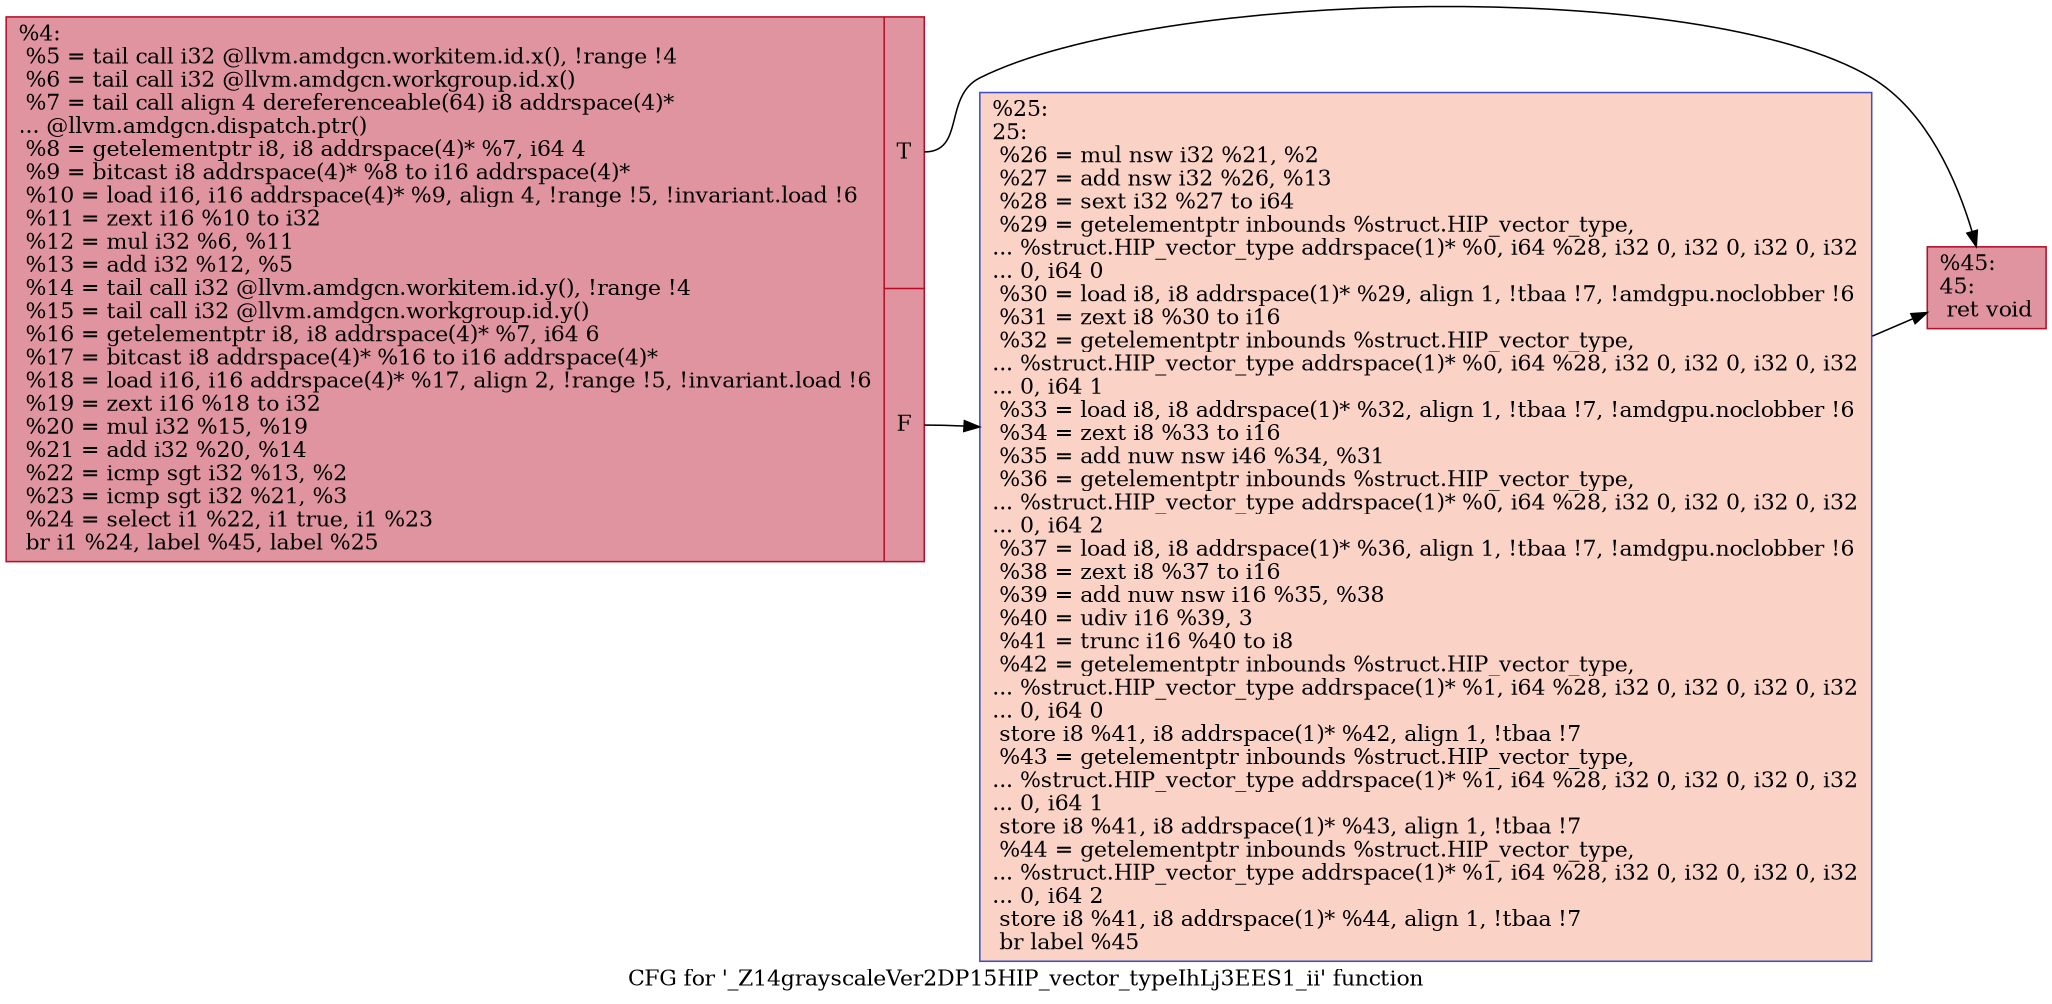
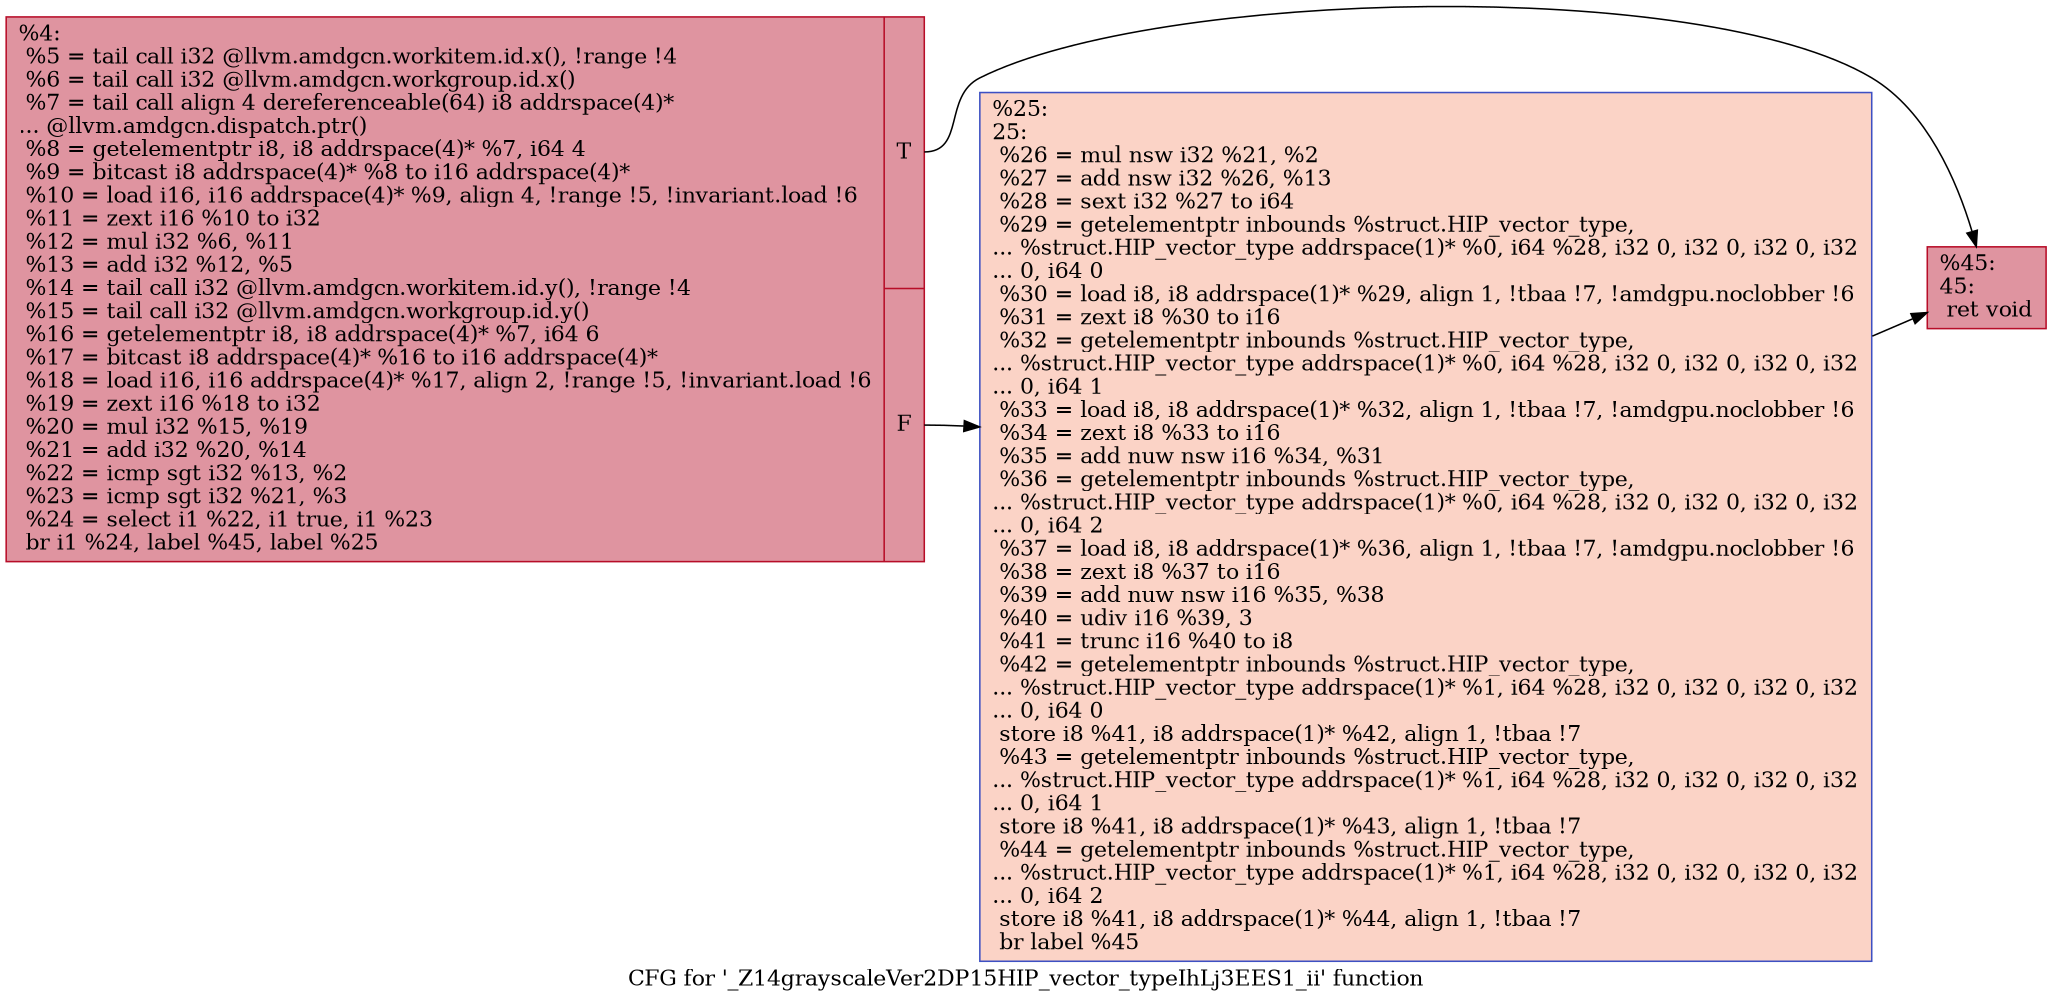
node "%25:": text "%35 = add nuw nsw i46 %34, %31" -> "%35 = add nuw nsw i16 %34, %31"
